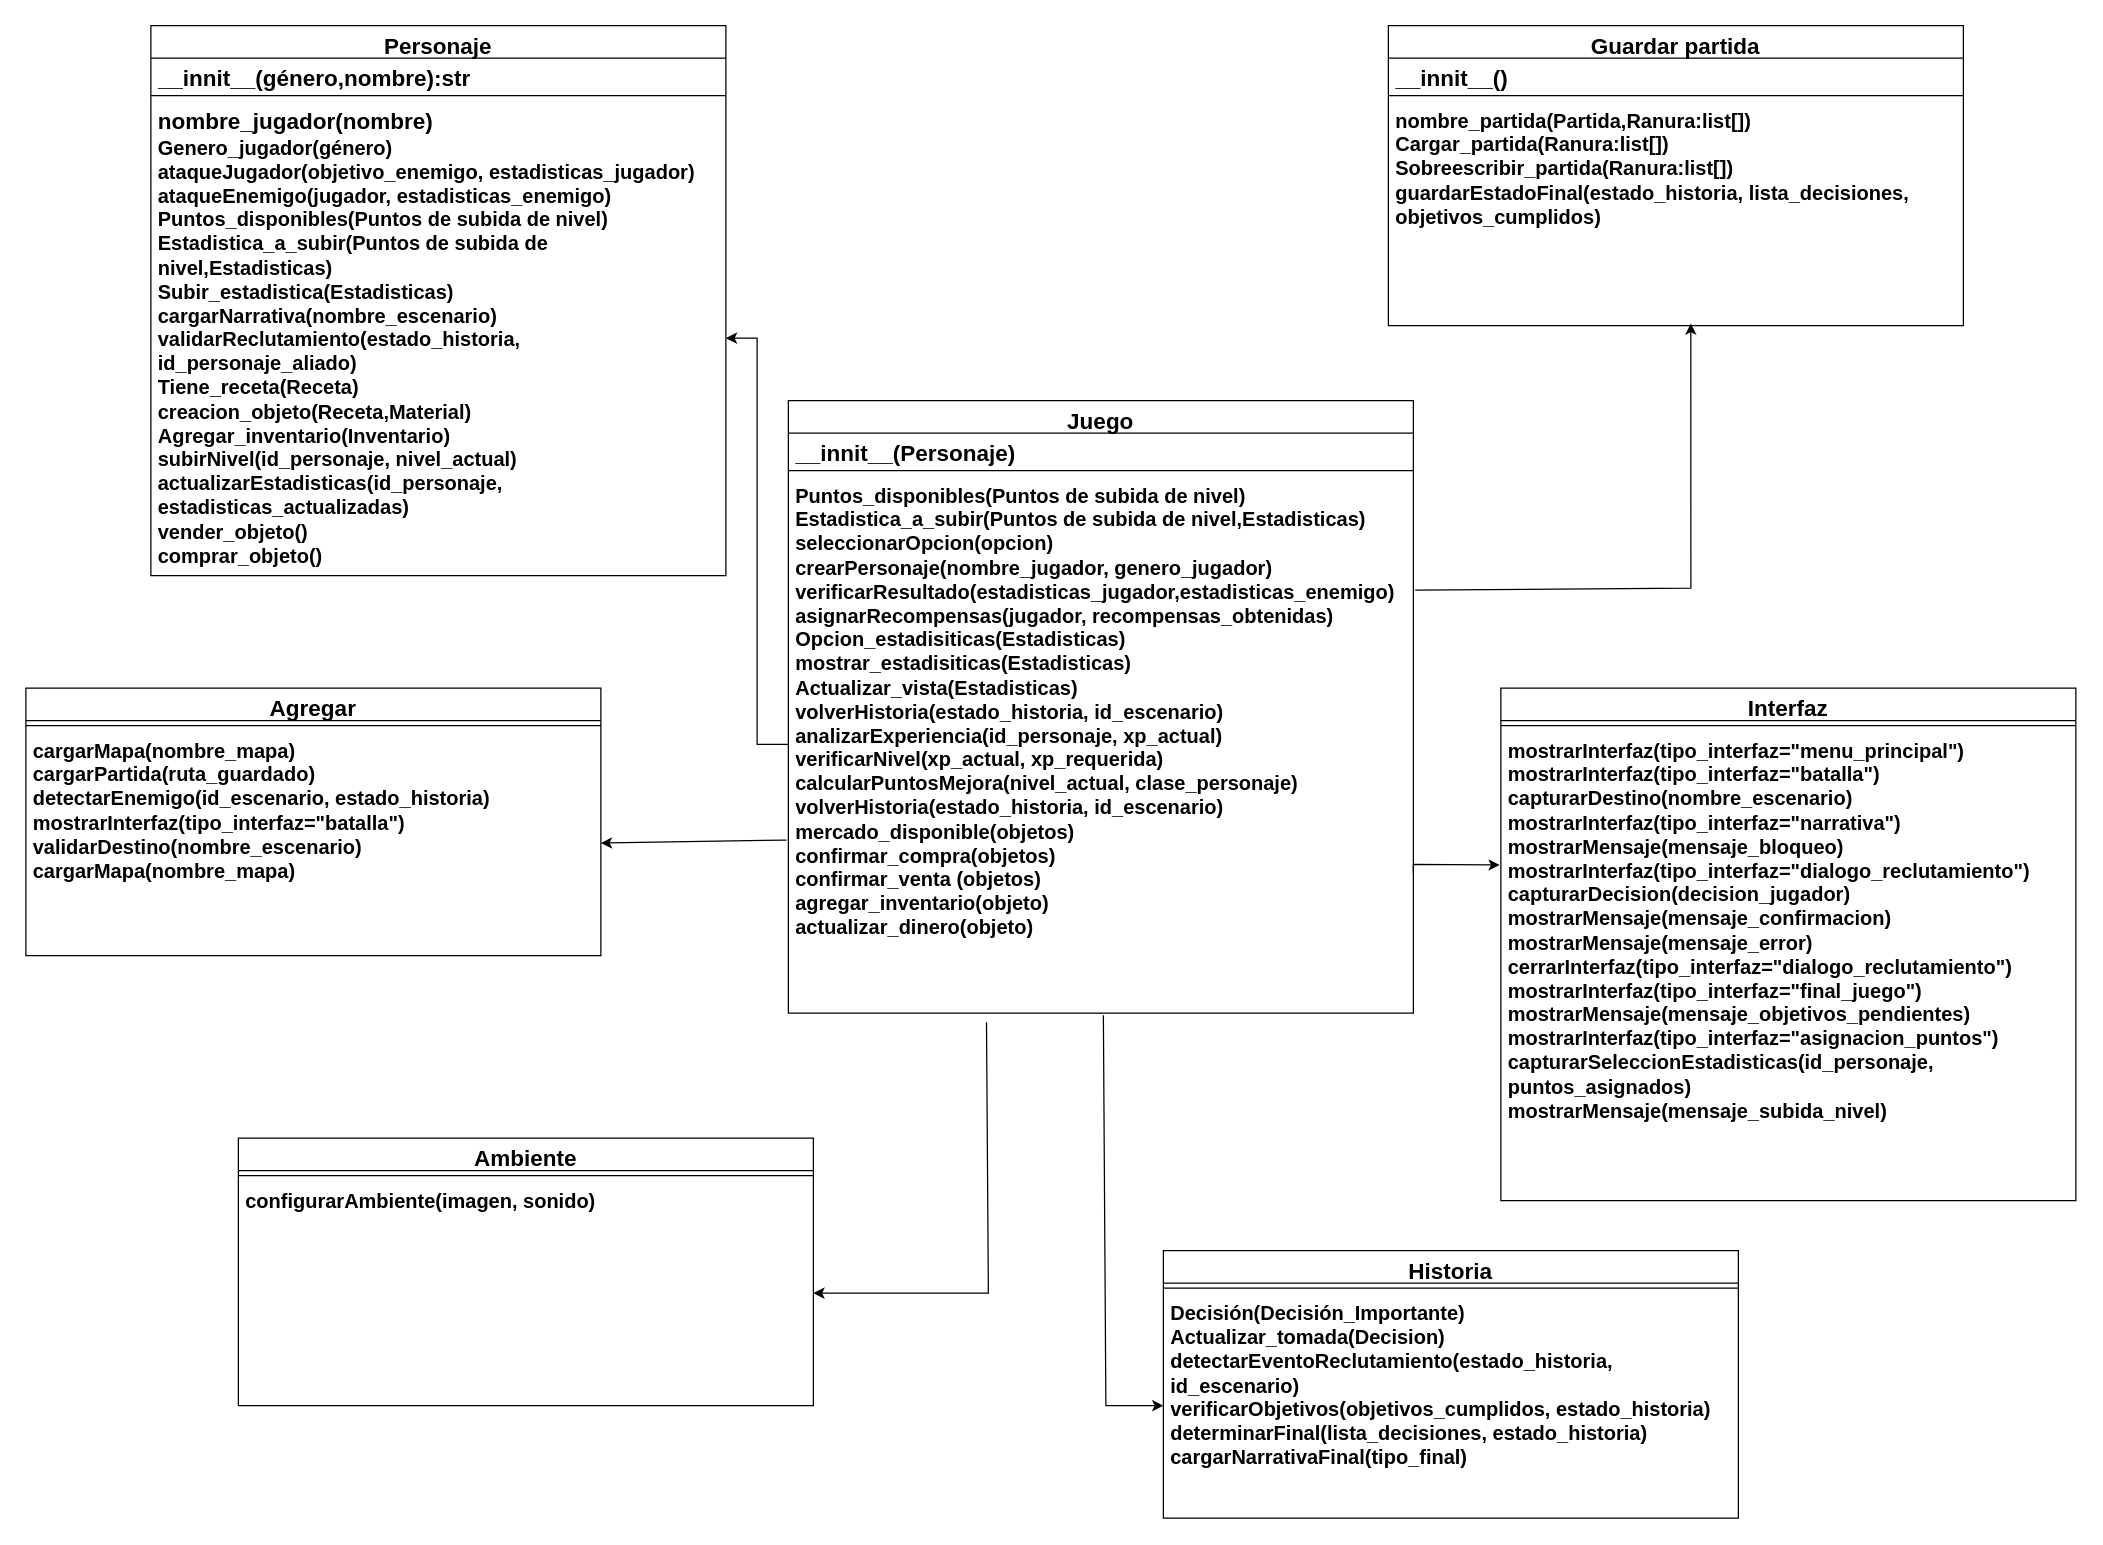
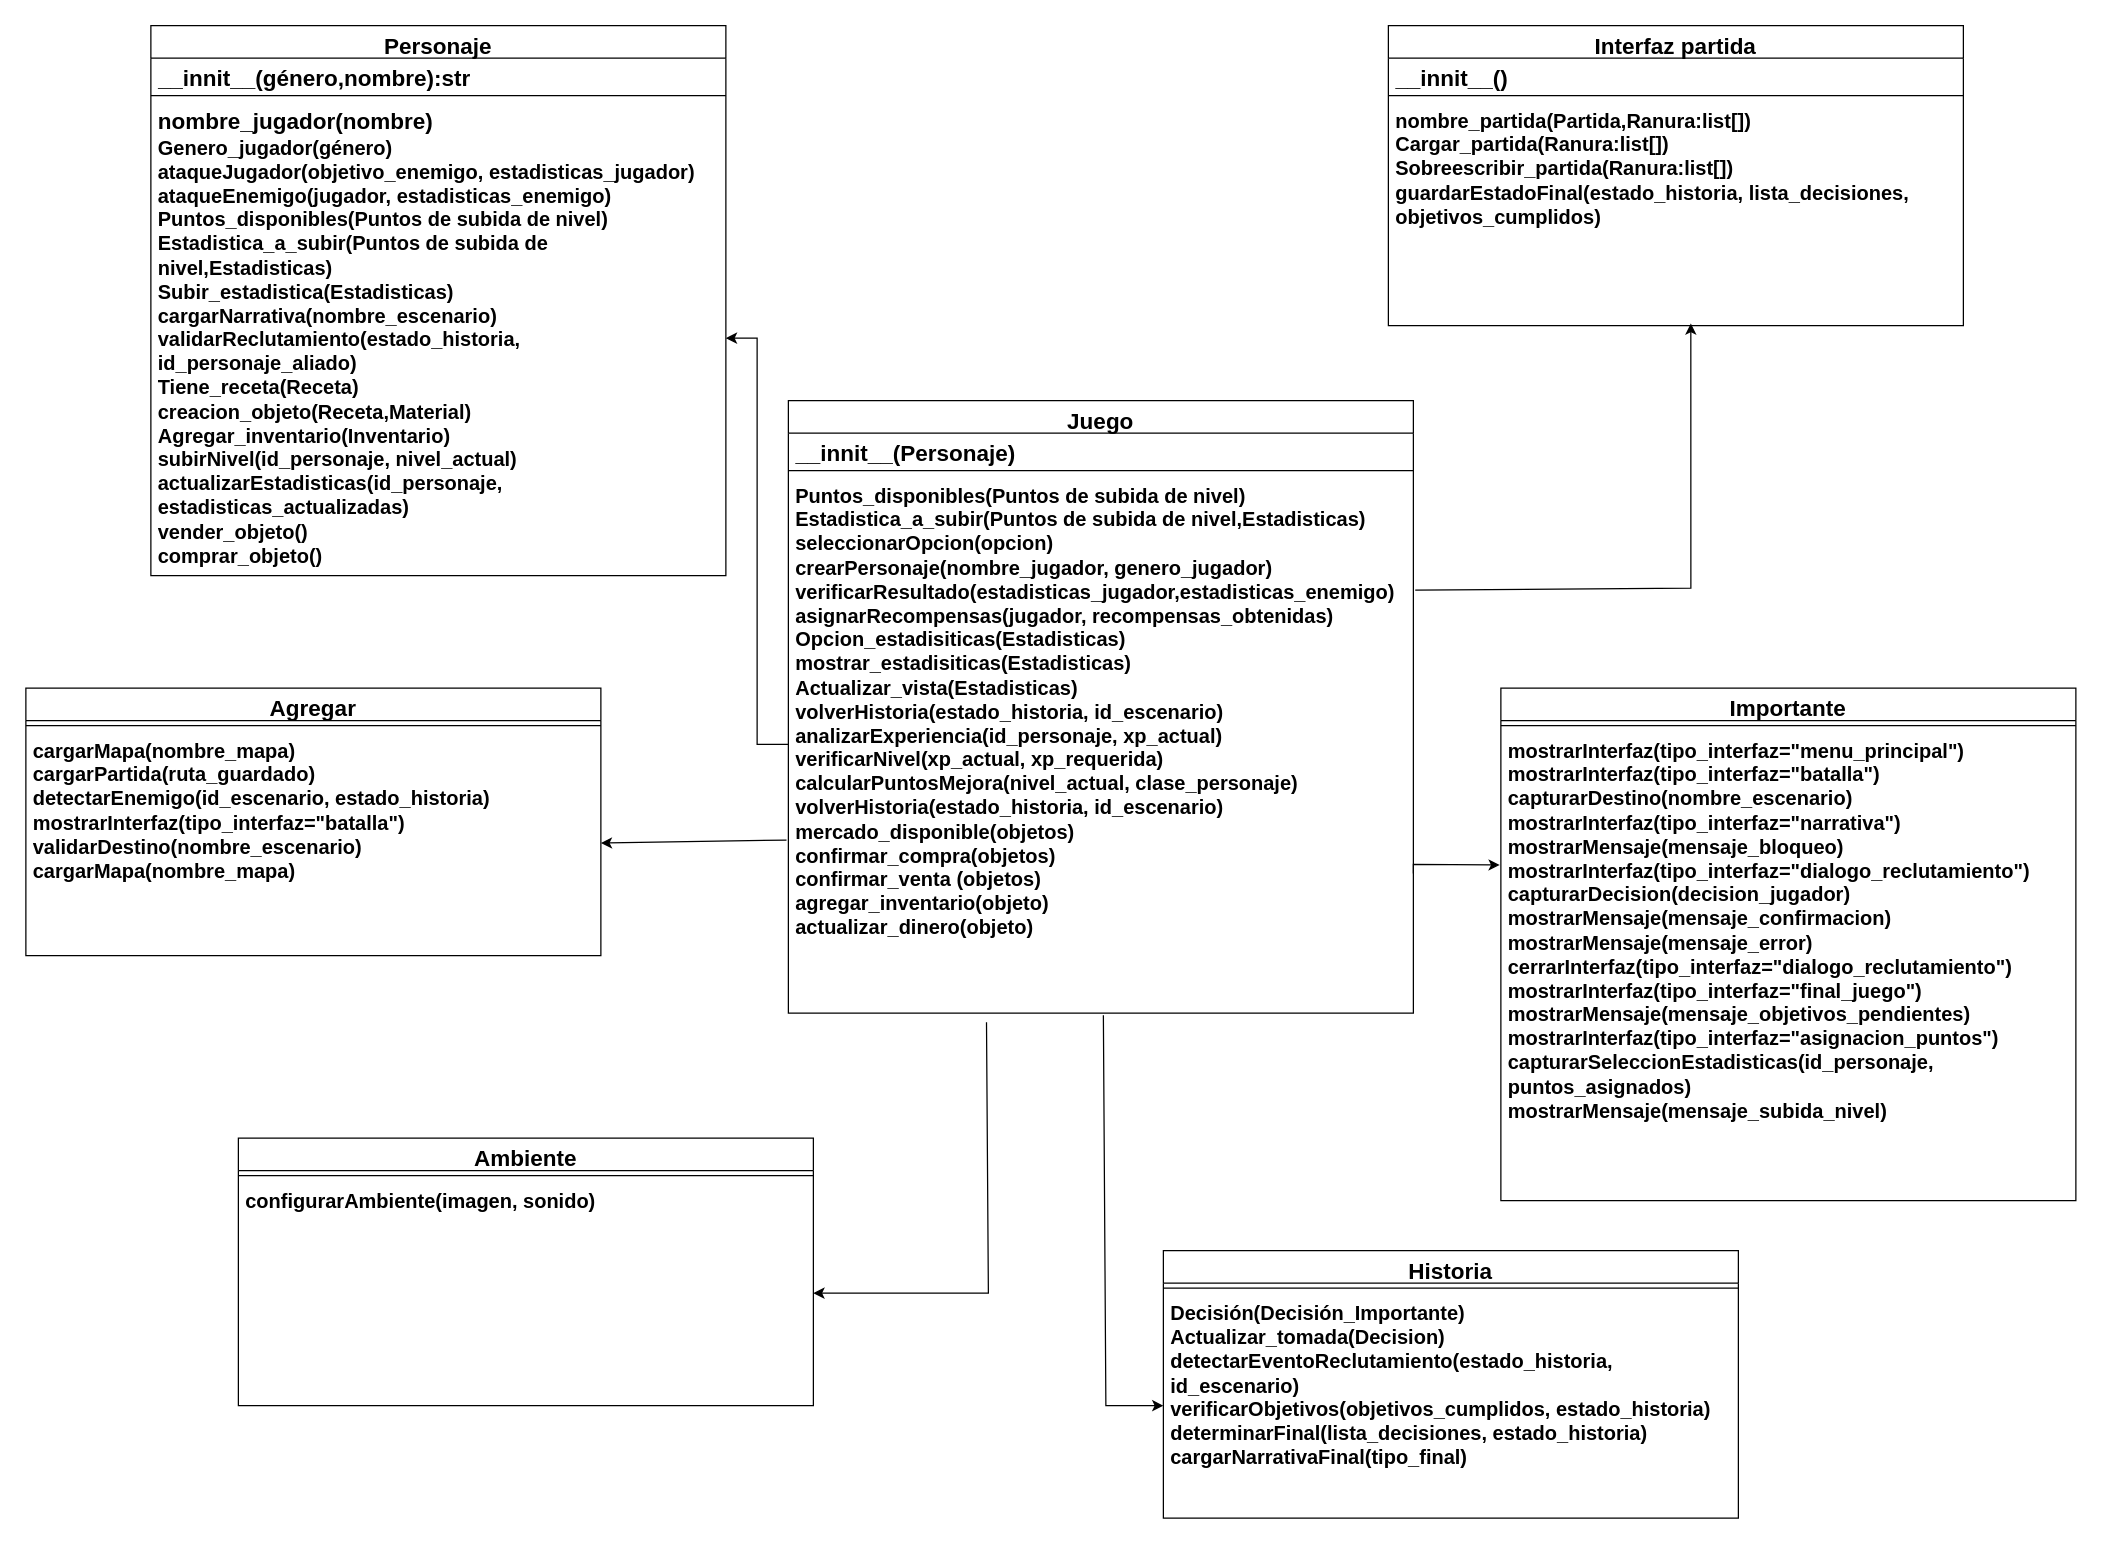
node "Guardar partida": label "Guardar partida" -> "Interfaz partida"
node "Interfaz": label "Interfaz" -> "Importante"
